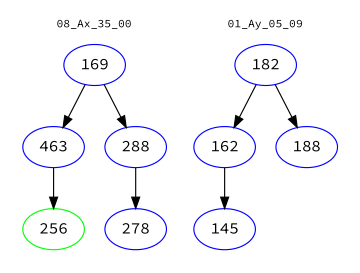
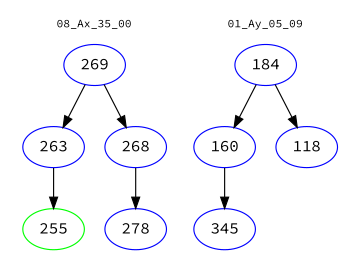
node "169": label "169" -> "269"
node "182": label "182" -> "184"
node "463": label "463" -> "263"
node "288": label "288" -> "268"
node "162": label "162" -> "160"
node "188": label "188" -> "118"
node "256": label "256" -> "255"
node "145": label "145" -> "345"
